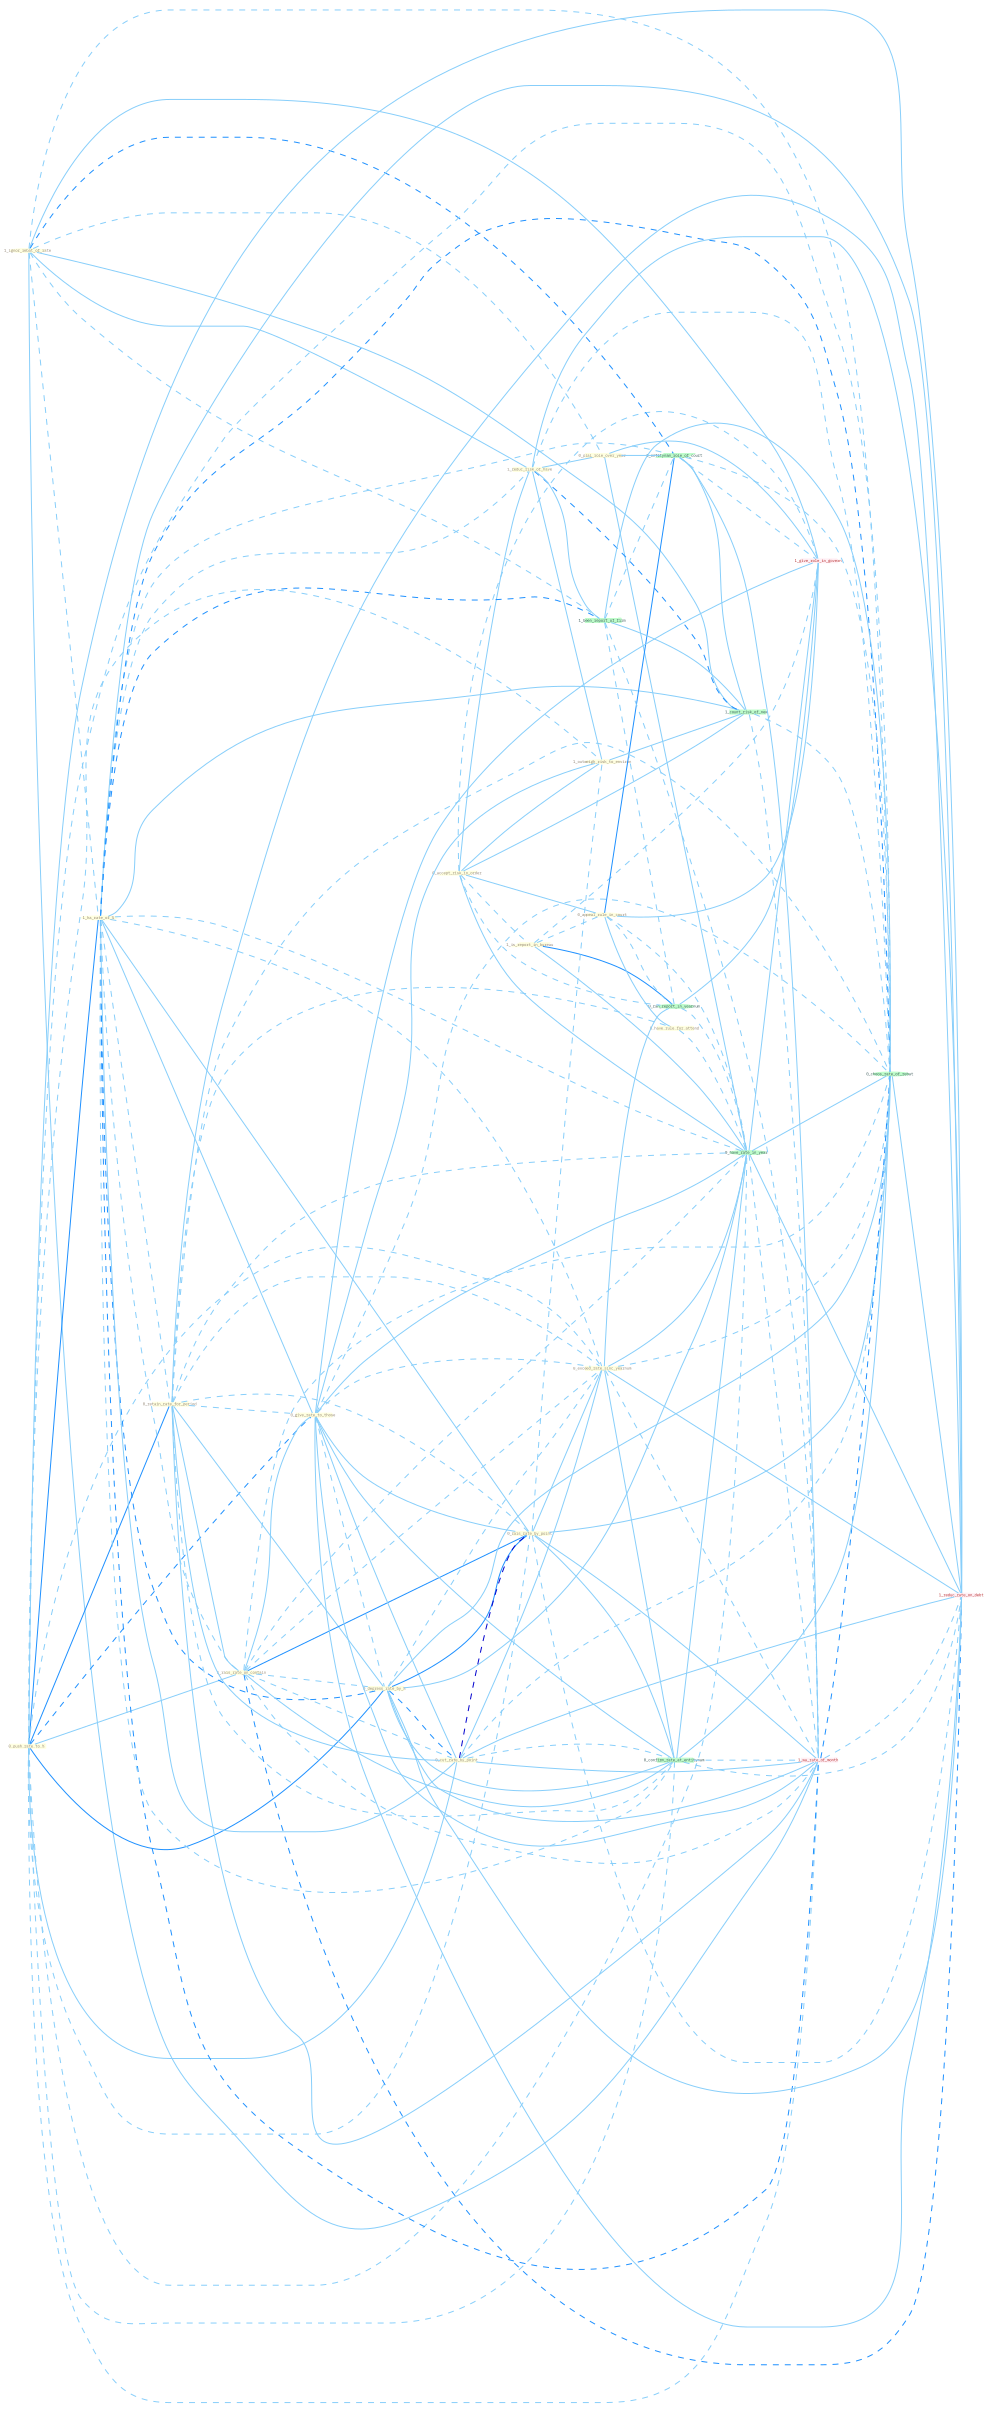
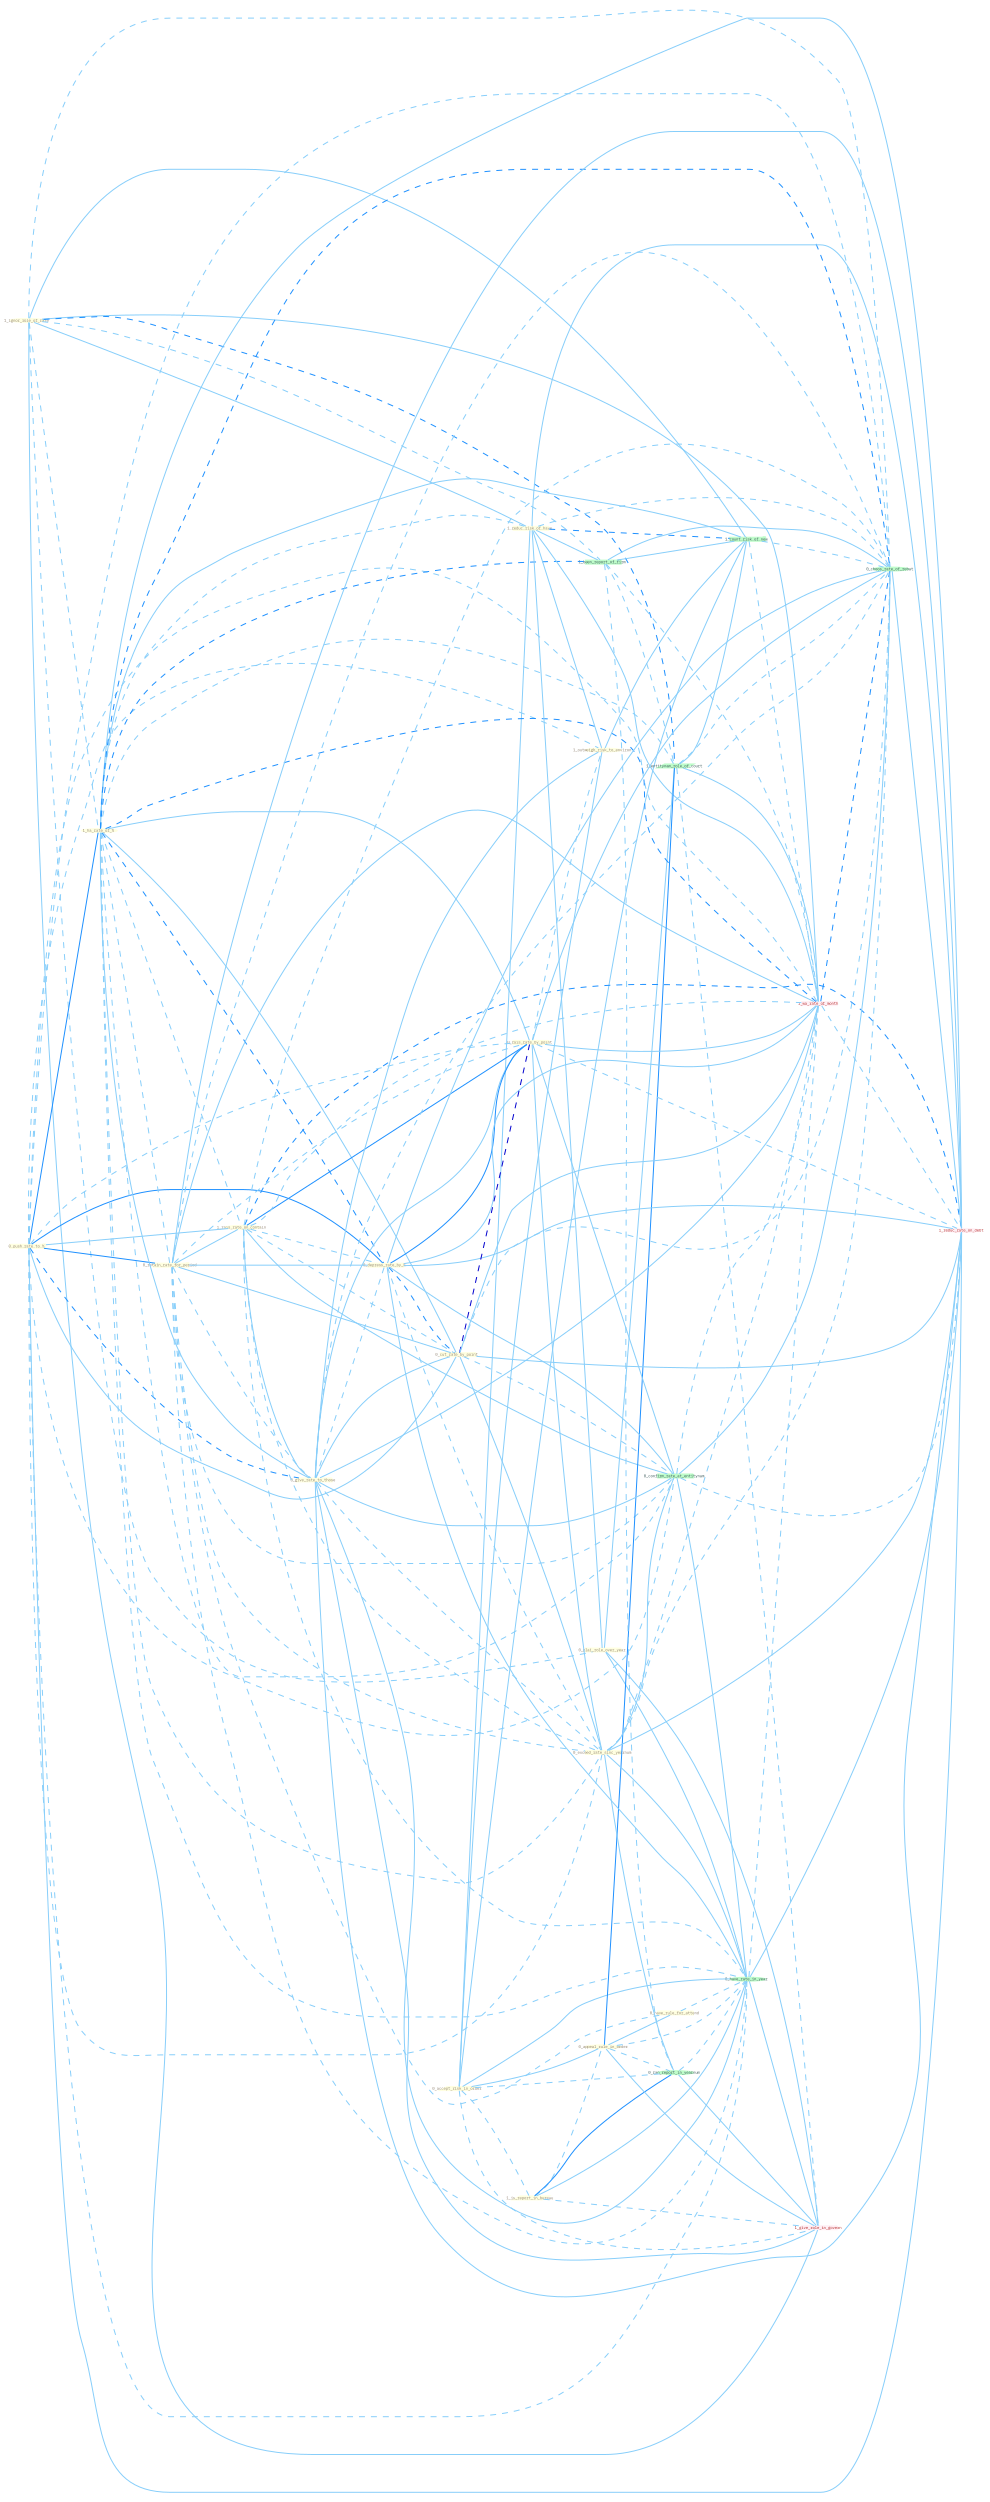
node "1_ignor_rebat_of_rate": label "1_ignor_rebat_of_rate" -> "1_ignor_role_of_rate"
edge "1_reduc_risk_of_have" -- "1_wa_rate_of_month": added
node "0_appeal_rule_in_court": label "0_appeal_rule_in_court" -> "0_appeal_rule_in_order"
edge "0_choos_rate_of_rebat" -- "0_have_rate_in_year": removed
